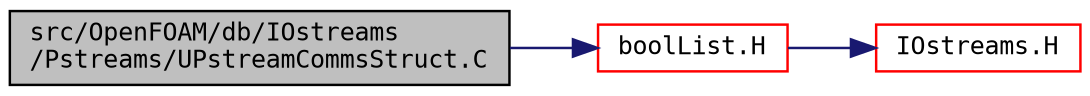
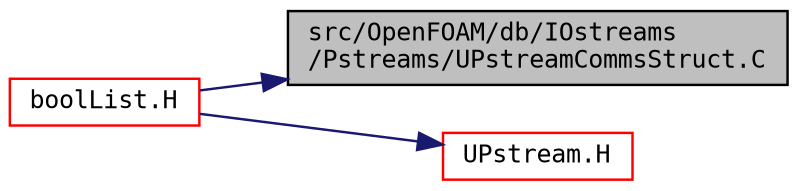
edge "src/OpenFOAM/db/IOstreams /Pstreams/UPstreamCommsStruct.C" -> "boolList.H": reversed
node "IOstreams.H": label "IOstreams.H" -> "UPstream.H"
